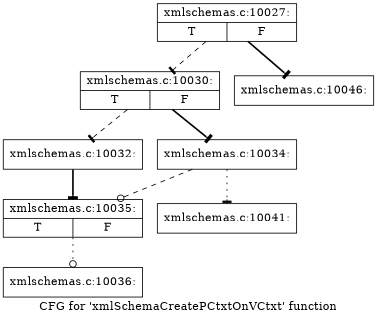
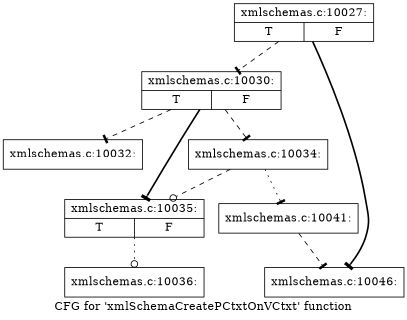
edge "xmlschemas.c:10030:" -> "xmlschemas.c:10034:": style bold -> dashed
edge "xmlschemas.c:10032:" -> "xmlschemas.c:10035:": now "xmlschemas.c:10030:" -> "xmlschemas.c:10035:"
edge "xmlschemas.c:10041:" -> "xmlschemas.c:10046:": added
